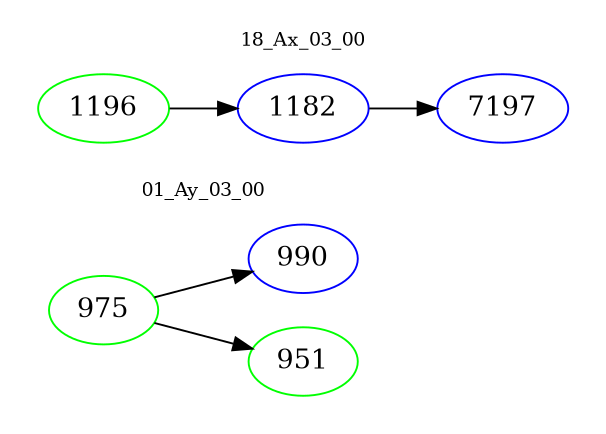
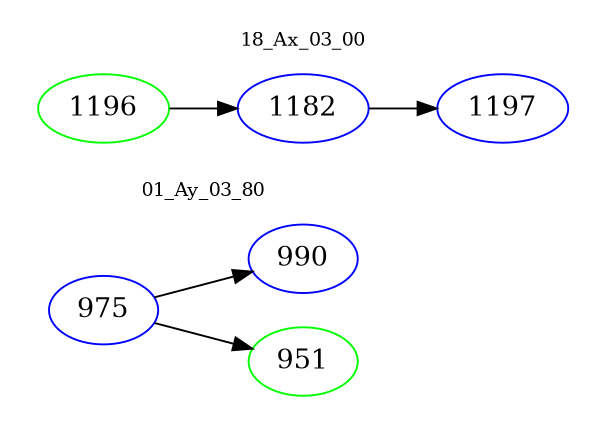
node "7197": label "7197" -> "1197"
cluster "01_Ay_03_00": label "01_Ay_03_00" -> "01_Ay_03_80"
node "975": color green -> blue
